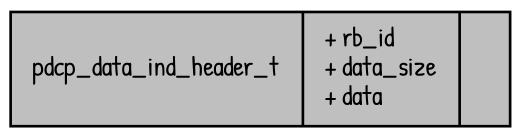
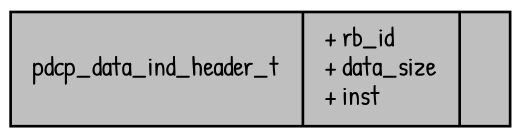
node "pdcp_data_ind_header_t": text "+ data" -> "+ inst"
